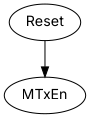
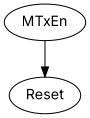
edge "Reset" -> "MTxEn": reversed
